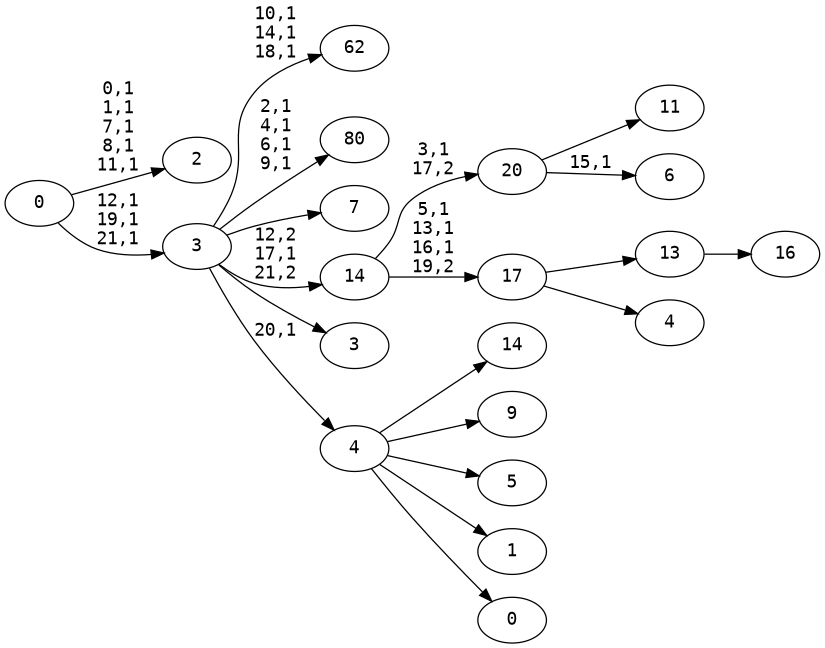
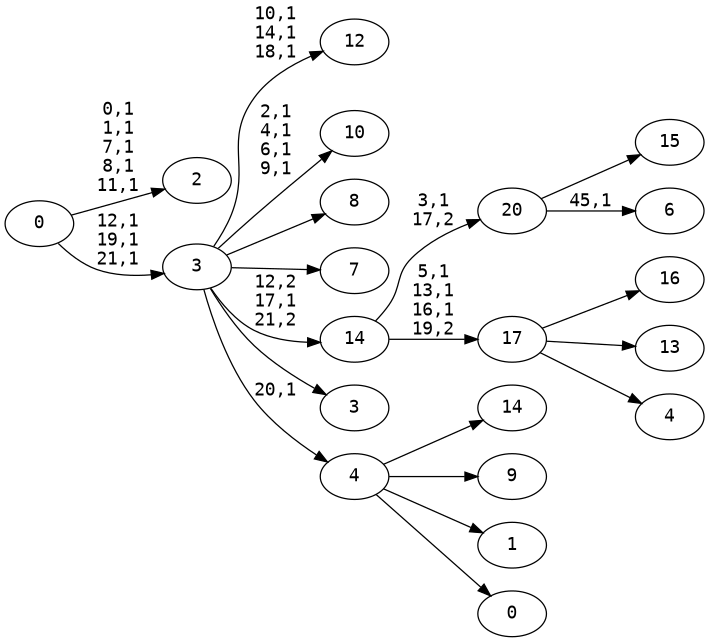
node "62": label "62" -> "12"
node "11": label "11" -> "15"
node "80": label "80" -> "10"
edge "20" -> "6": label "15,1" -> "45,1"
node "8": added
edge "13" -> "16": now "17" -> "16"
node "5": removed
